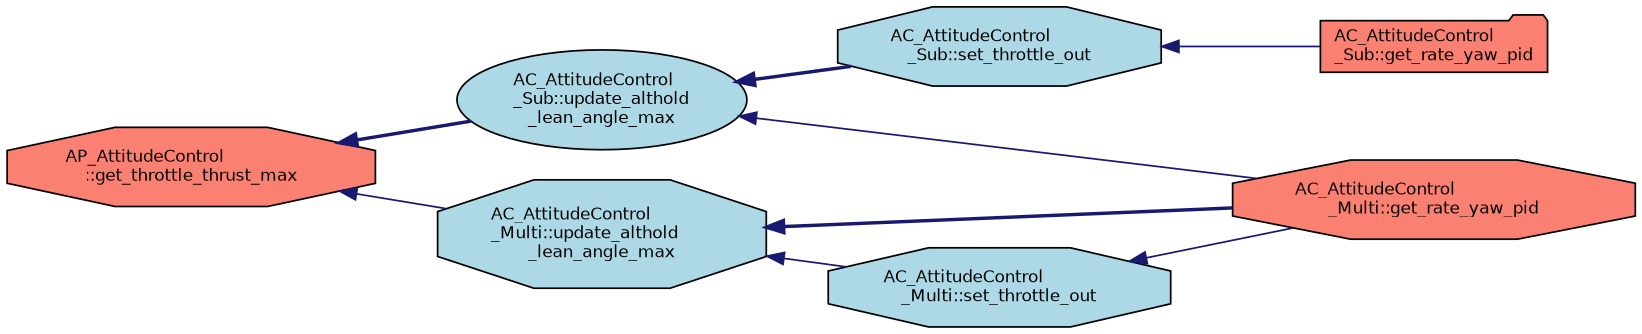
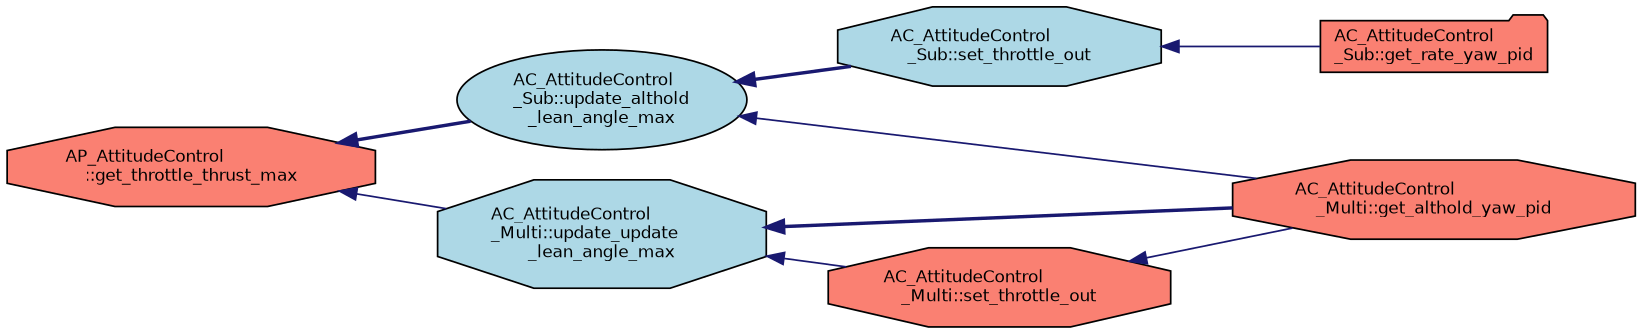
node "AC_AttitudeControl _Multi::get_rate_yaw_pid": label "AC_AttitudeControl _Multi::get_rate_yaw_pid" -> "AC_AttitudeControl _Multi::get_althold_yaw_pid"
node "AC_AttitudeControl _Multi::update_althold _lean_angle_max": label "AC_AttitudeControl _Multi::update_althold _lean_angle_max" -> "AC_AttitudeControl _Multi::update_update _lean_angle_max"
node "AC_AttitudeControl _Multi::set_throttle_out": fillcolor lightblue -> salmon
